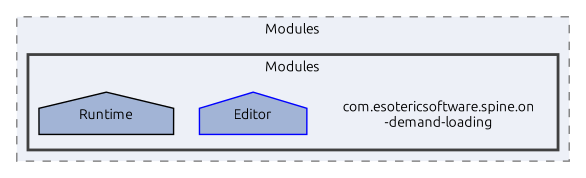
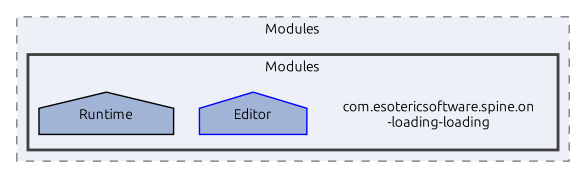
node "com.esotericsoftware.spine.on -demand-loading": label "com.esotericsoftware.spine.on -demand-loading" -> "com.esotericsoftware.spine.on -loading-loading"
